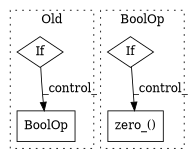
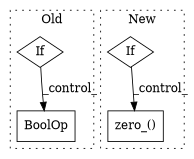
cluster "BoolOp": label "BoolOp" -> "New"
